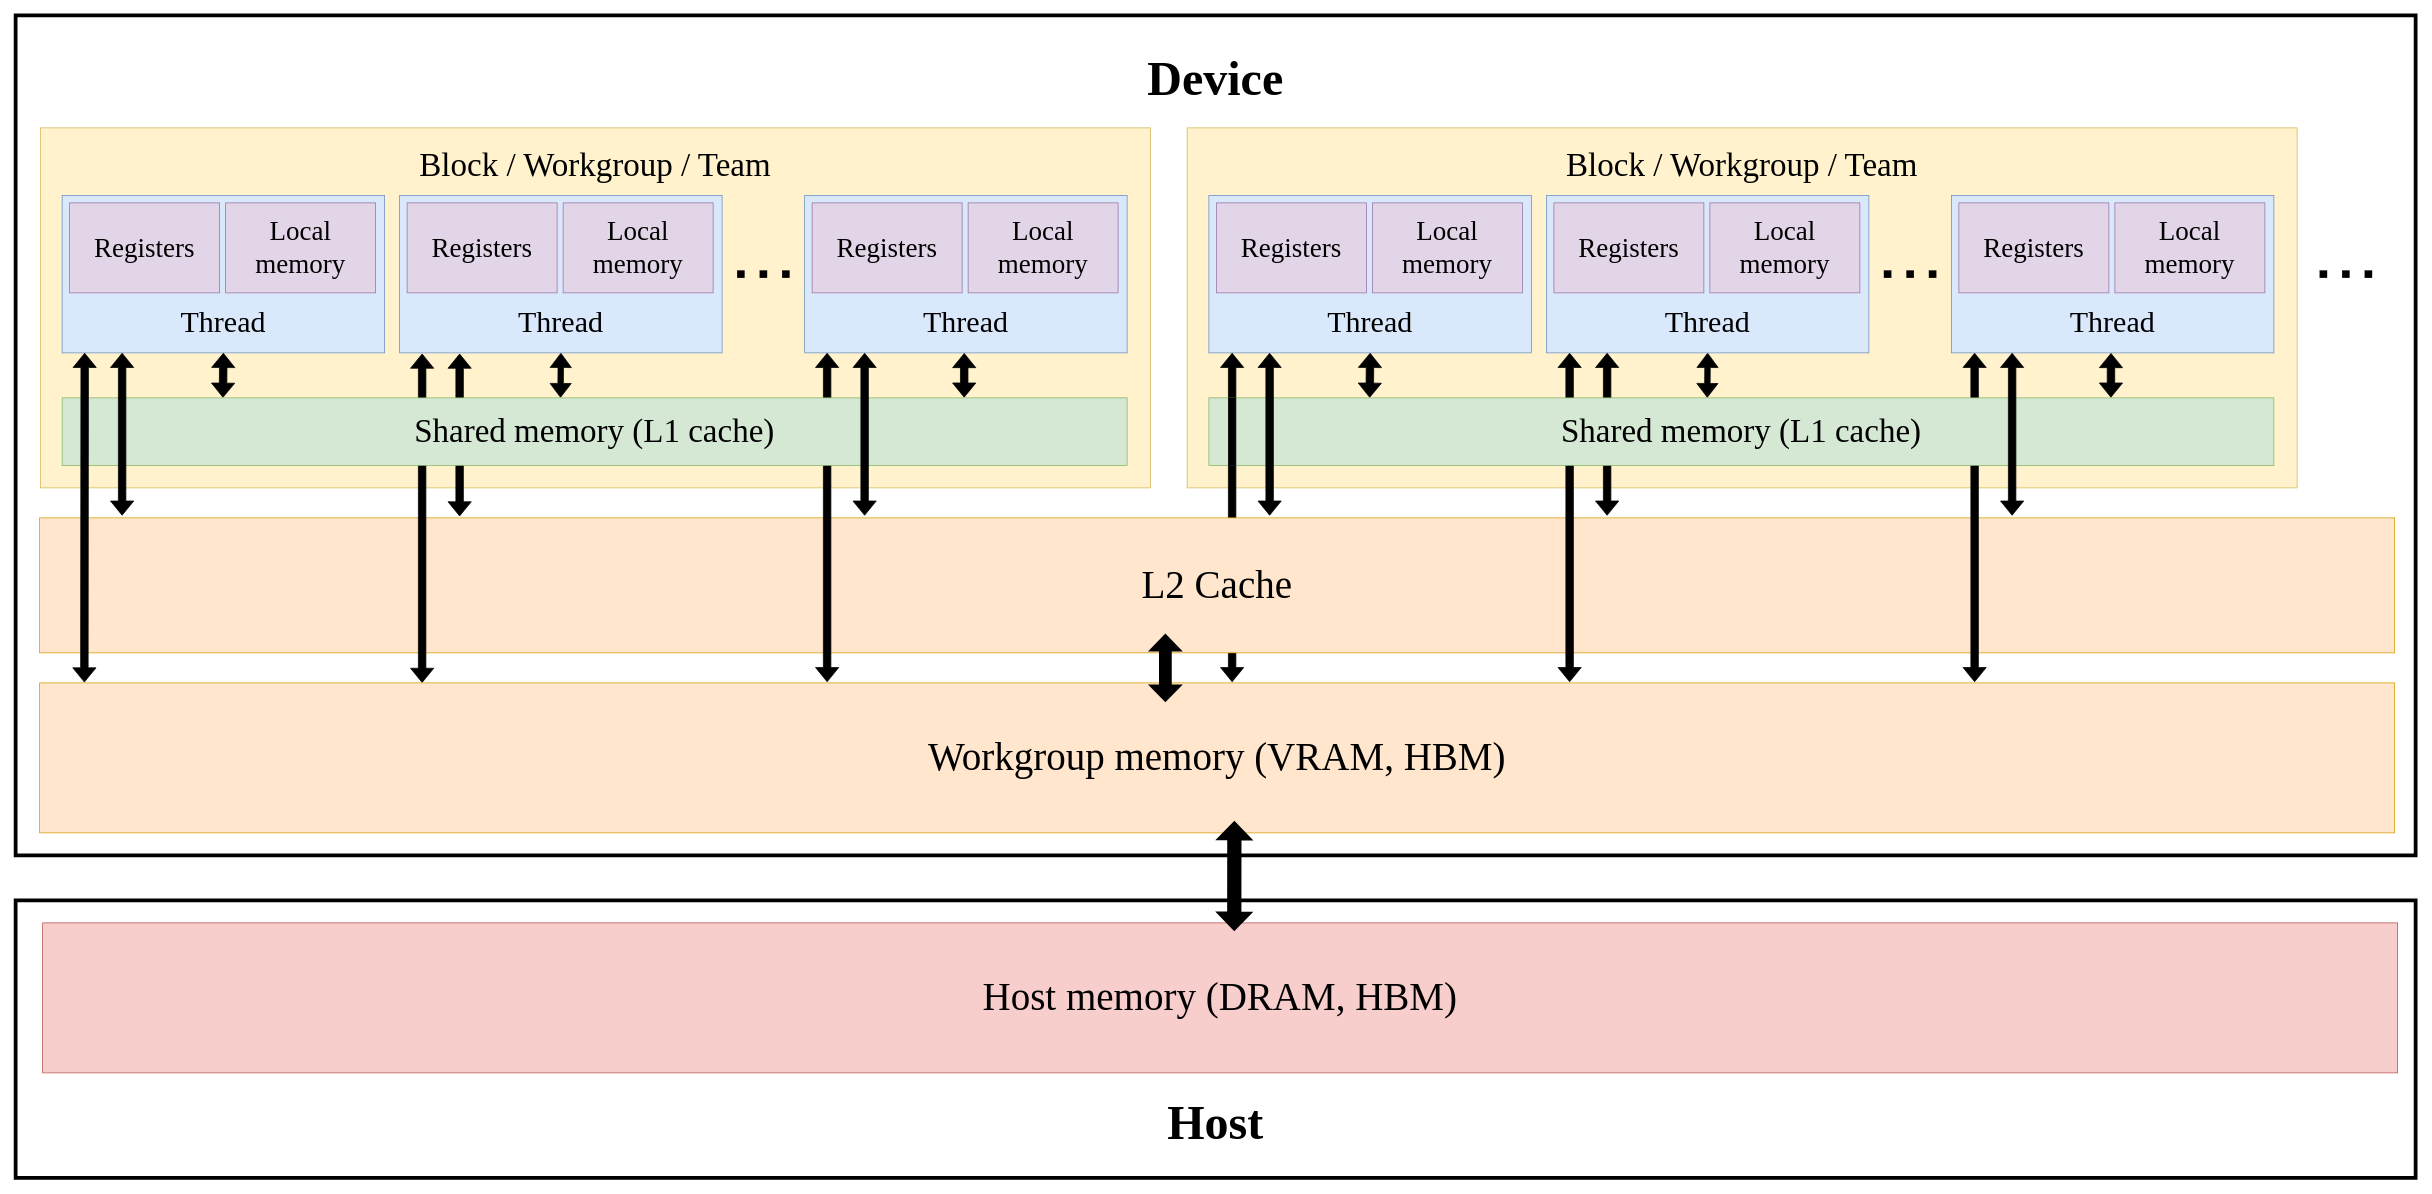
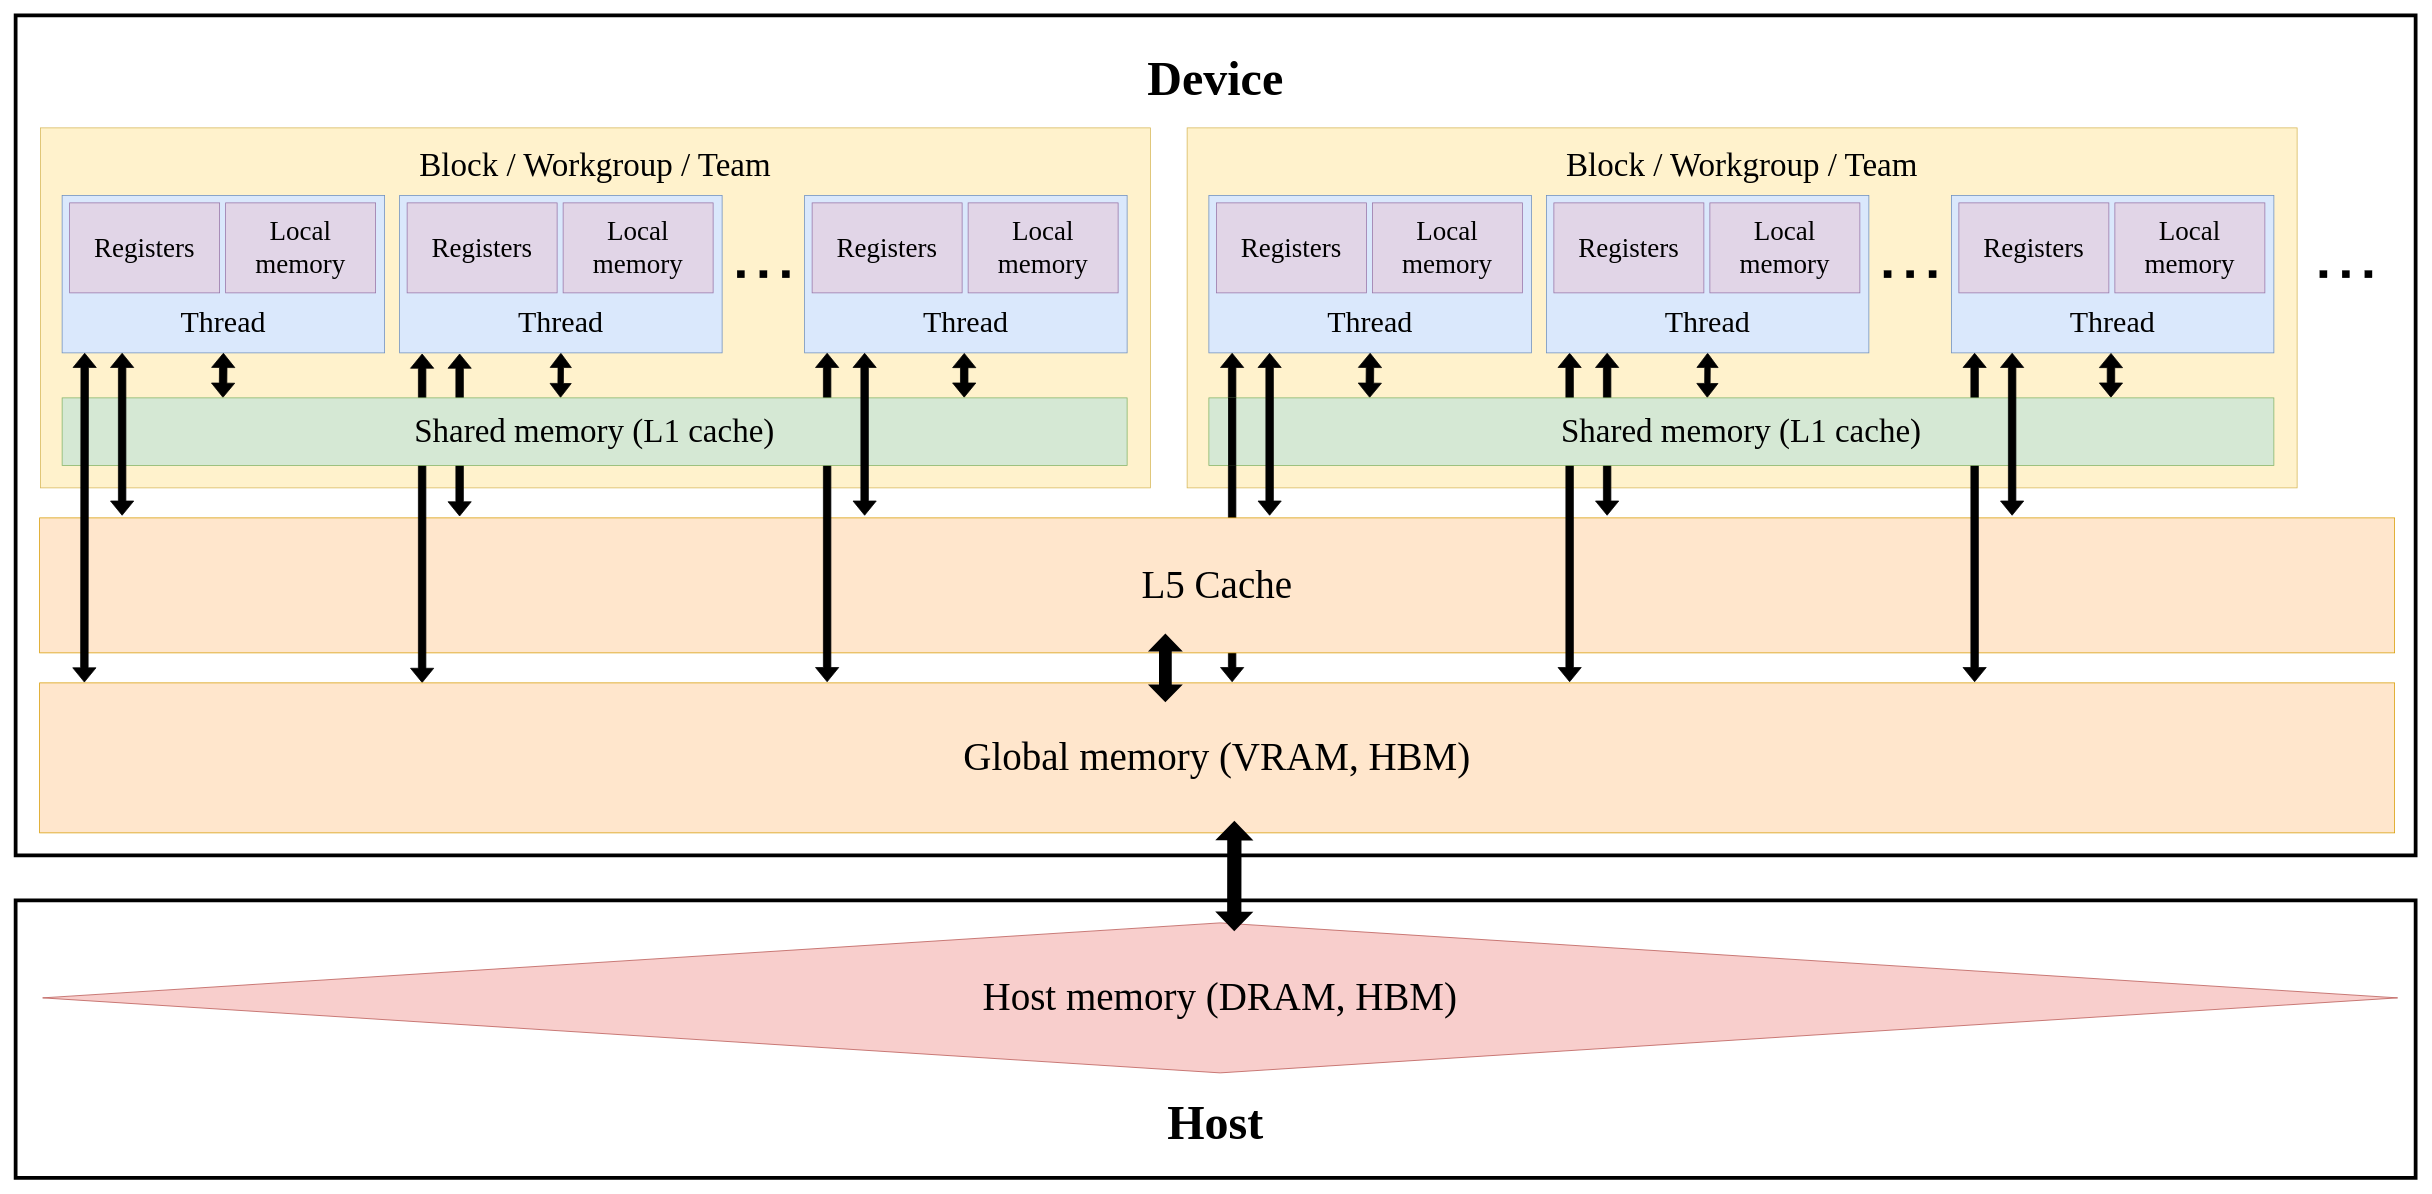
node "L2 Cache": label "L2 Cache" -> "L5 Cache"
node "Workgroup memory (VRAM, HBM)": label "Workgroup memory (VRAM, HBM)" -> "Global memory (VRAM, HBM)"
node "Host memory (DRAM, HBM)": shape rectangle -> diamond
